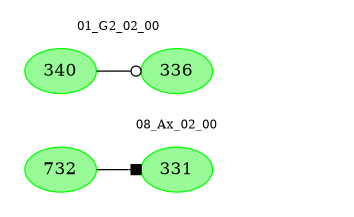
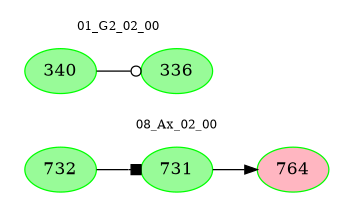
node "331": label "331" -> "731"
node "764": added
